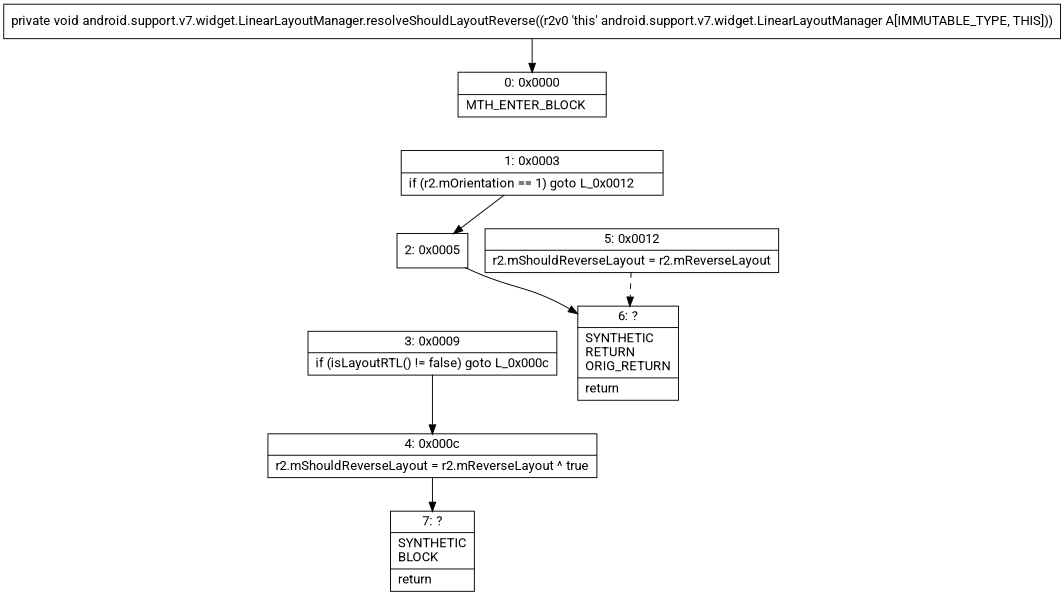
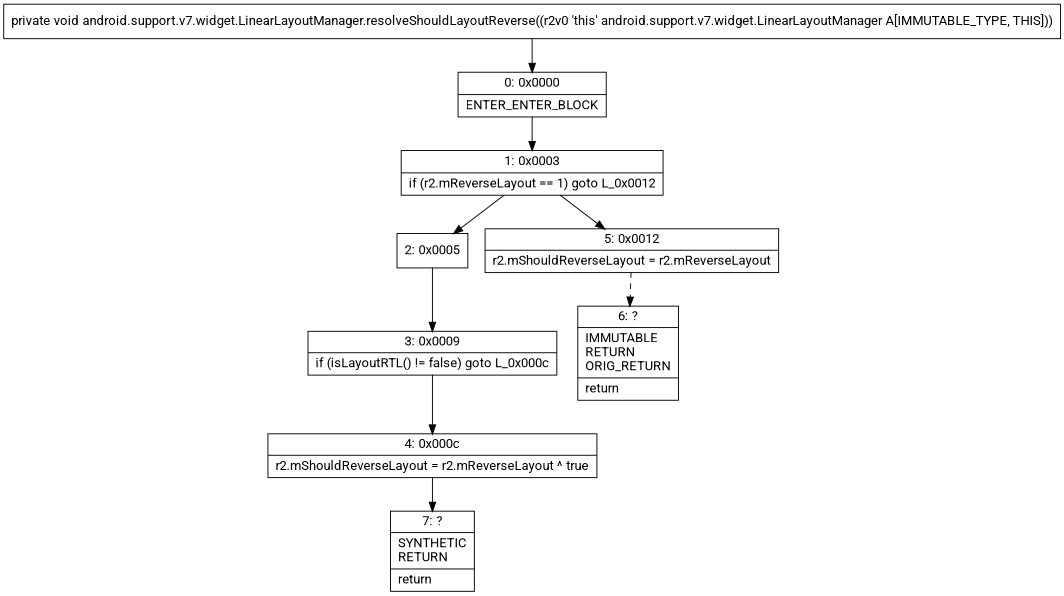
node "0: 0x0000": text "MTH_ENTER_BLOCK" -> "ENTER_ENTER_BLOCK"
edge "0: 0x0000" -> "1: 0x0003": added
node "1: 0x0003": text "if (r2.mOrientation == 1) goto L_0x0012" -> "if (r2.mReverseLayout == 1) goto L_0x0012"
edge "1: 0x0003" -> "5: 0x0012": added
edge "2: 0x0005" -> "6: ?": now "2: 0x0005" -> "3: 0x0009"
node "6: ?": text "SYNTHETIC" -> "IMMUTABLE"
node "7: ?": text "BLOCK" -> "RETURN"
